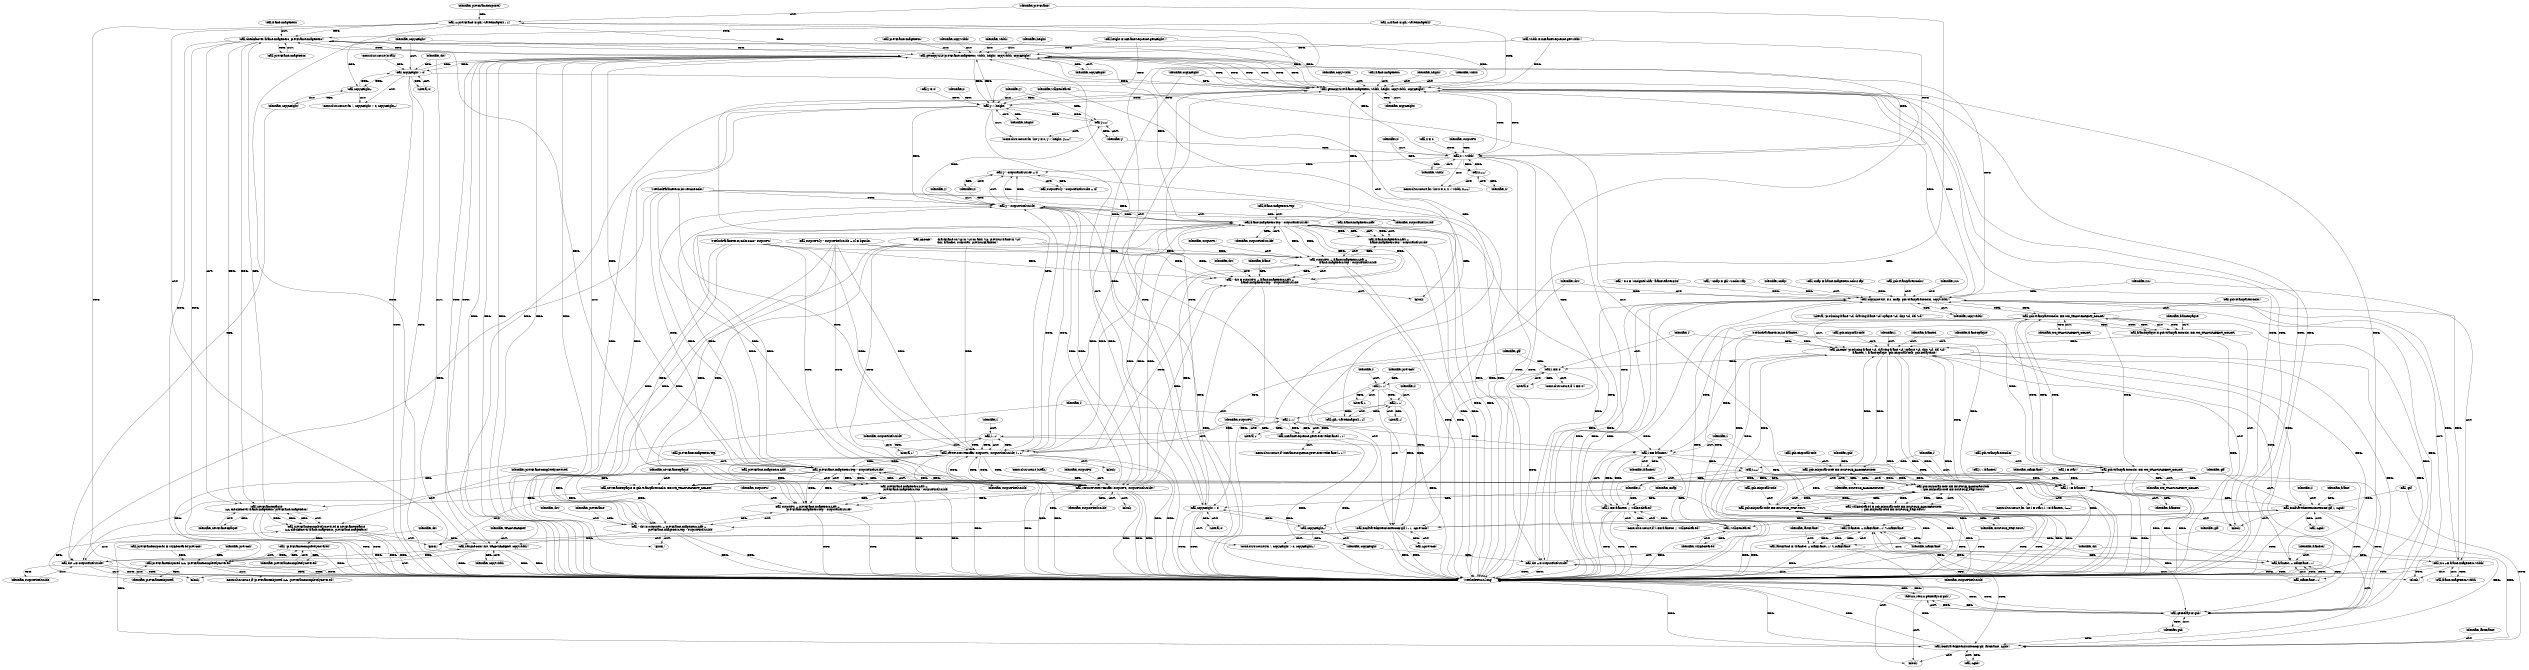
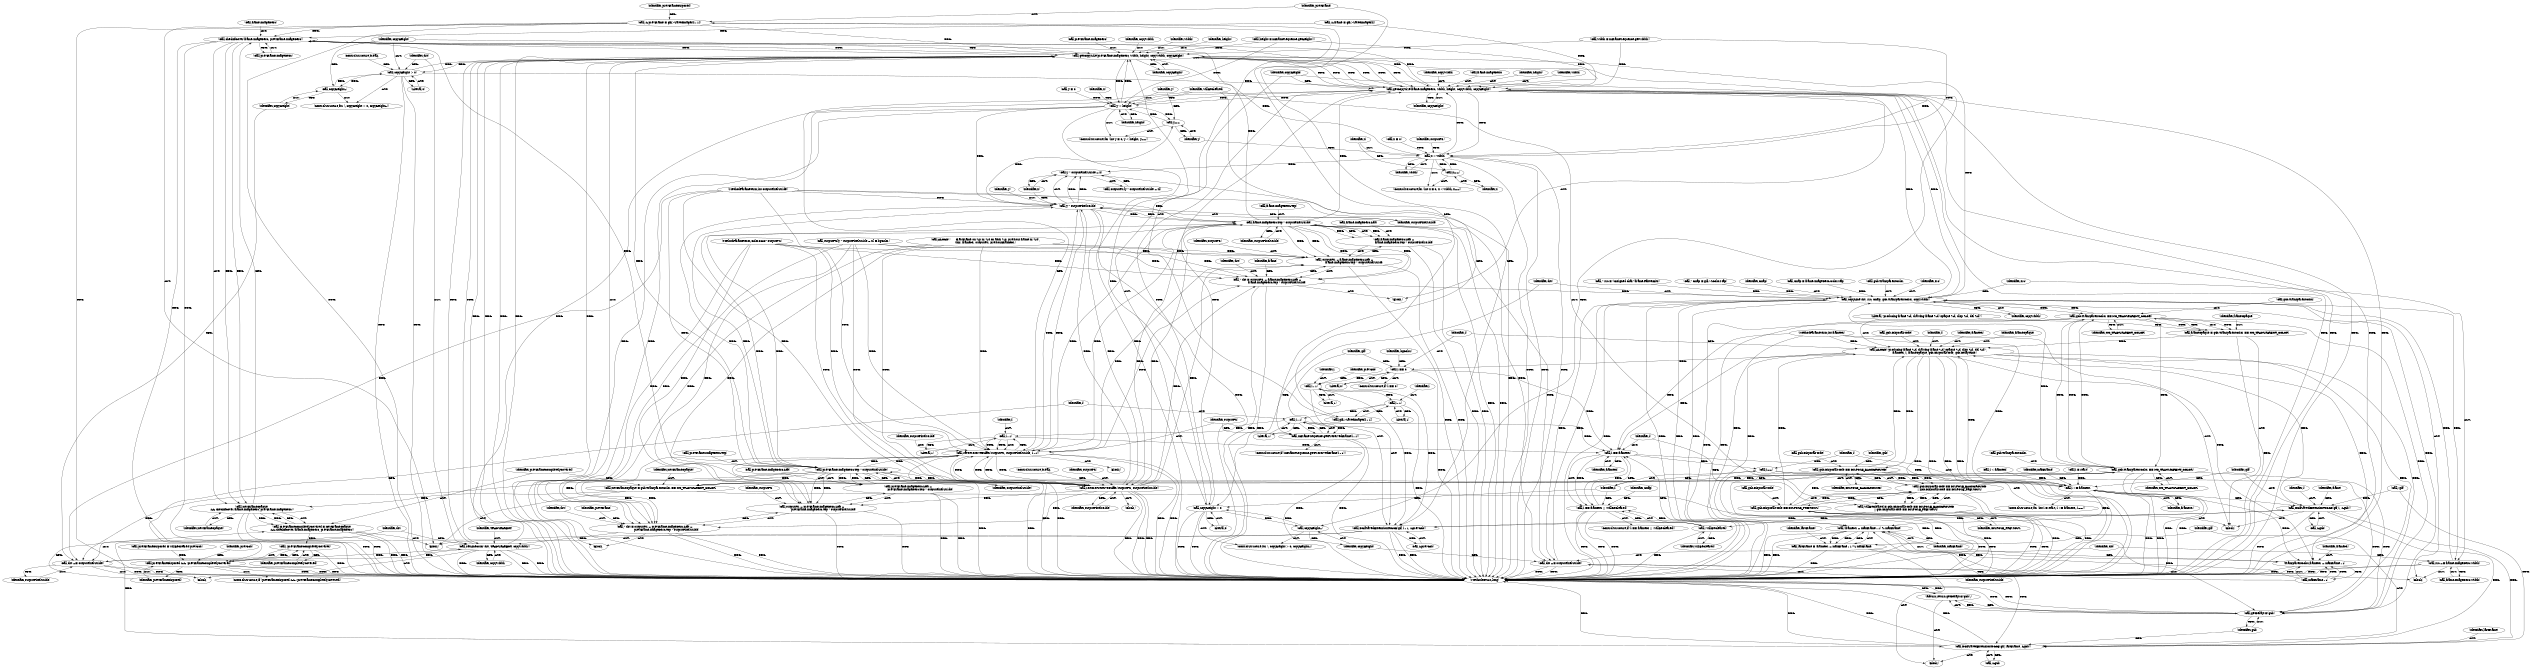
node "(MethodParameterIn,int setLineColor)": label "(MethodParameterIn,int setLineColor)" -> "(MethodParameterIn,int outputPixelStride)"
node "(Identifier,bgColor)": added
node "(Call,frameNr + maxFrame - 1)": label "(Call,frameNr + maxFrame - 1)" -> "(TransparentColor,frameNr + maxFrame - 1)"
